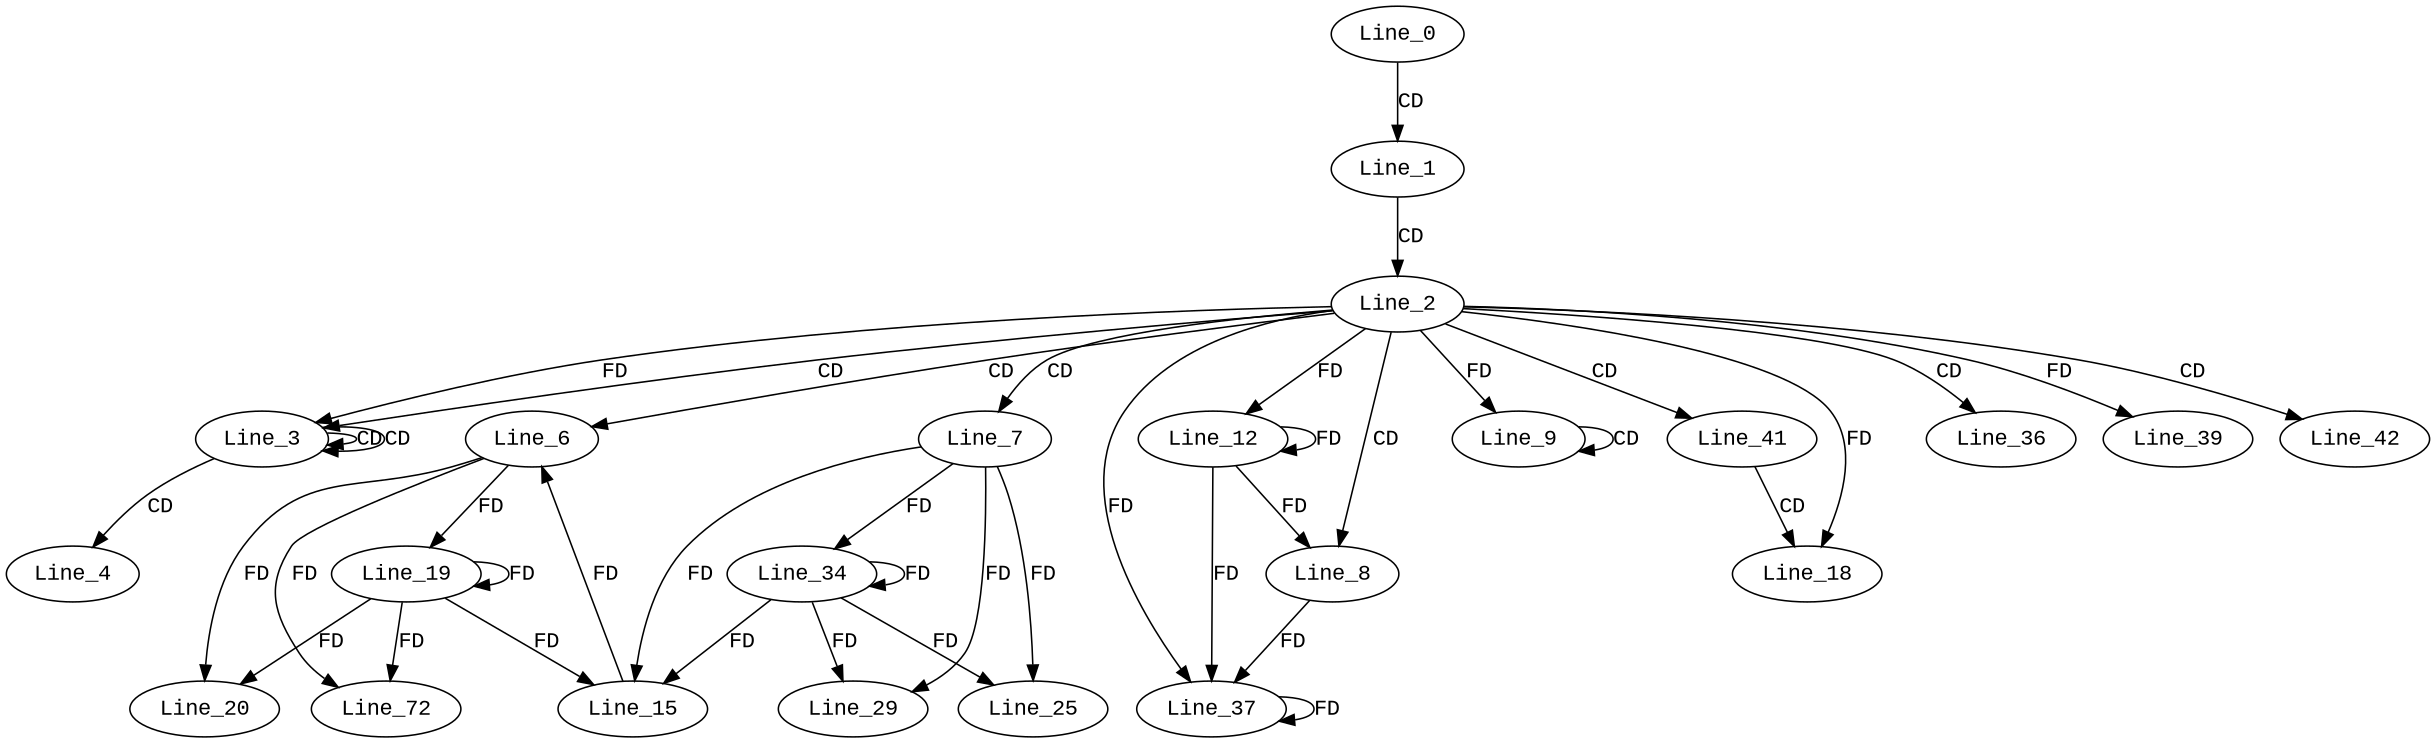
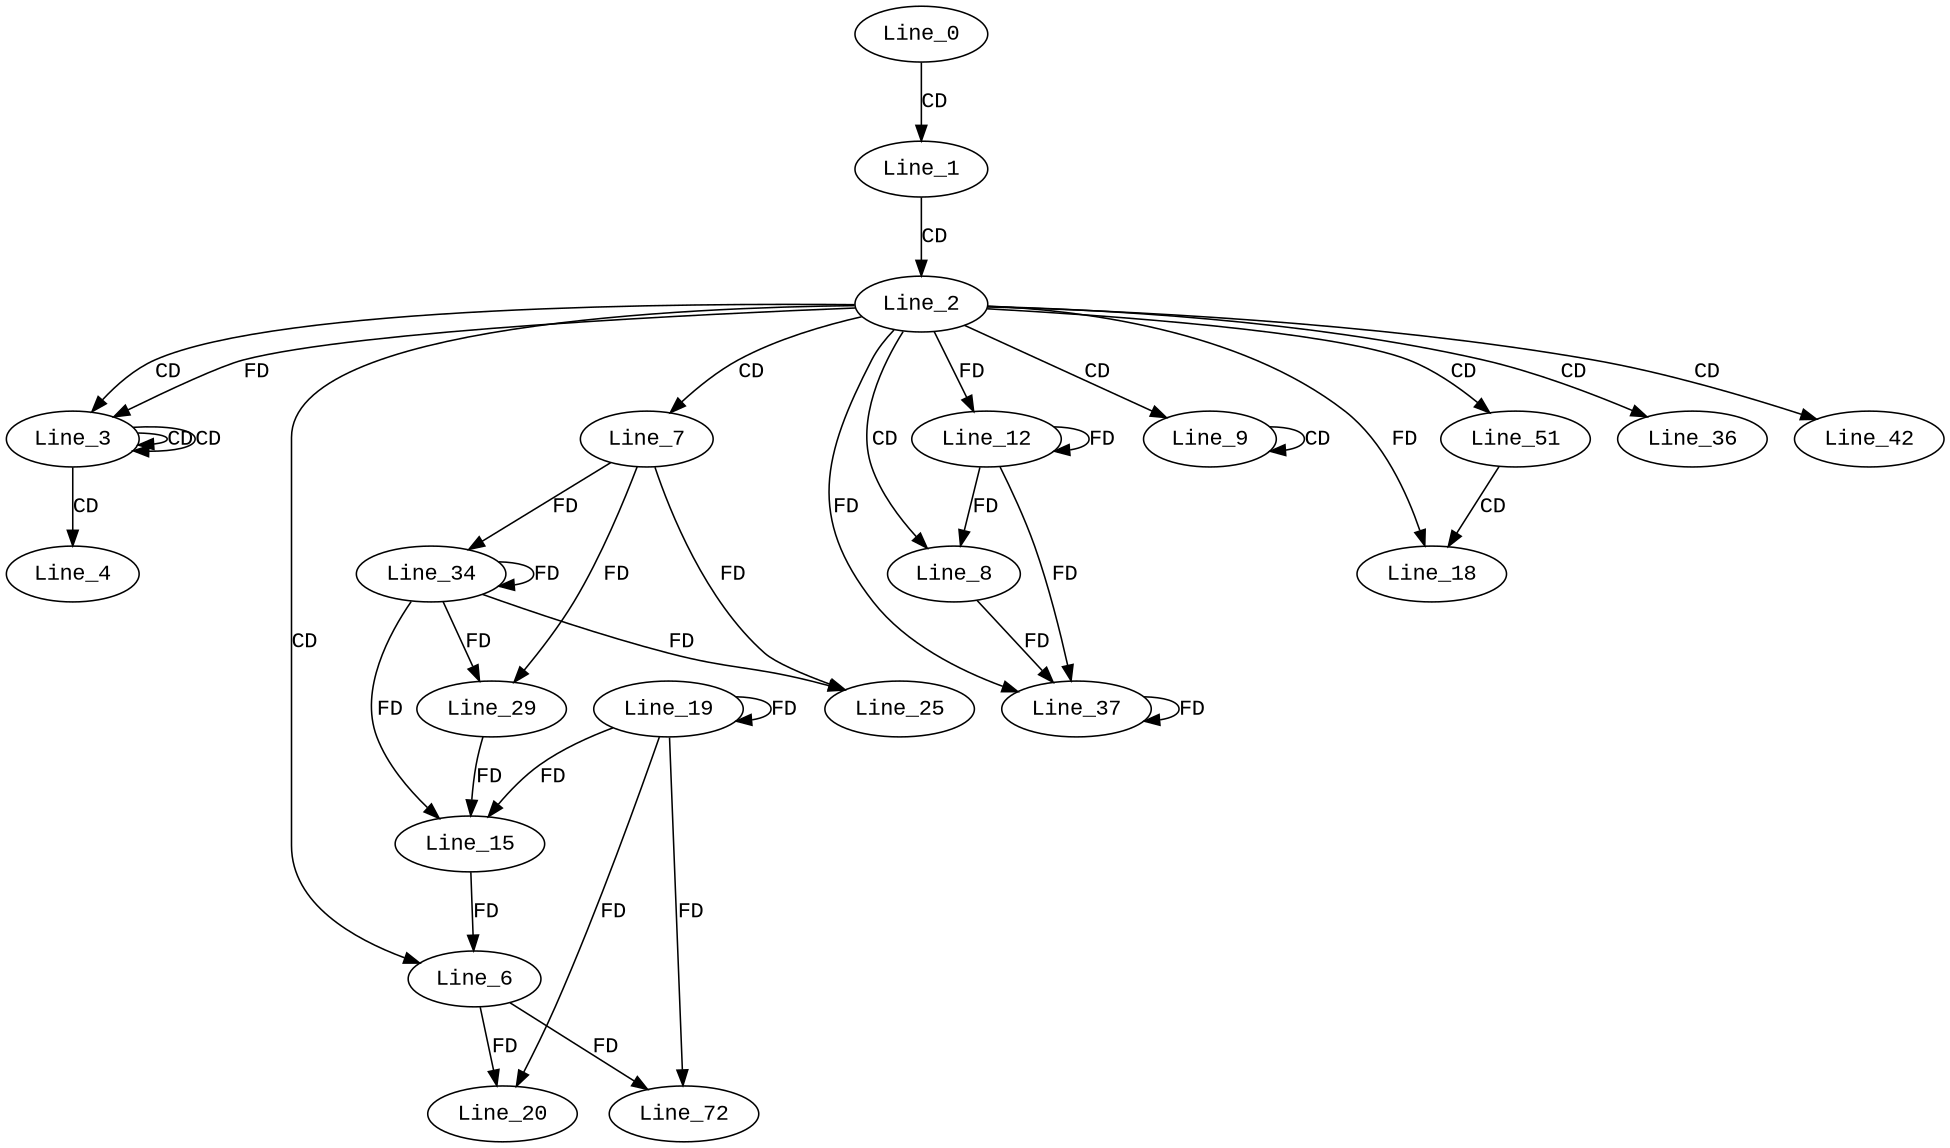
edge "Line_2" -> "Line_9": label "FD" -> "CD"
node "Line_41": label "Line_41" -> "Line_51"
node "Line_39": removed
edge "Line_6" -> "Line_19": removed, label "FD"
edge "Line_7" -> "Line_15": now "Line_29" -> "Line_15"
